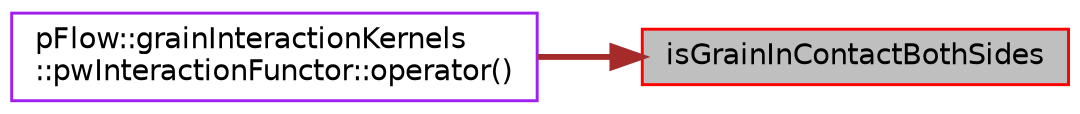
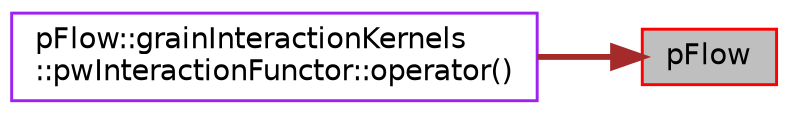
node "isGrainInContactBothSides": label "isGrainInContactBothSides" -> "pFlow"
